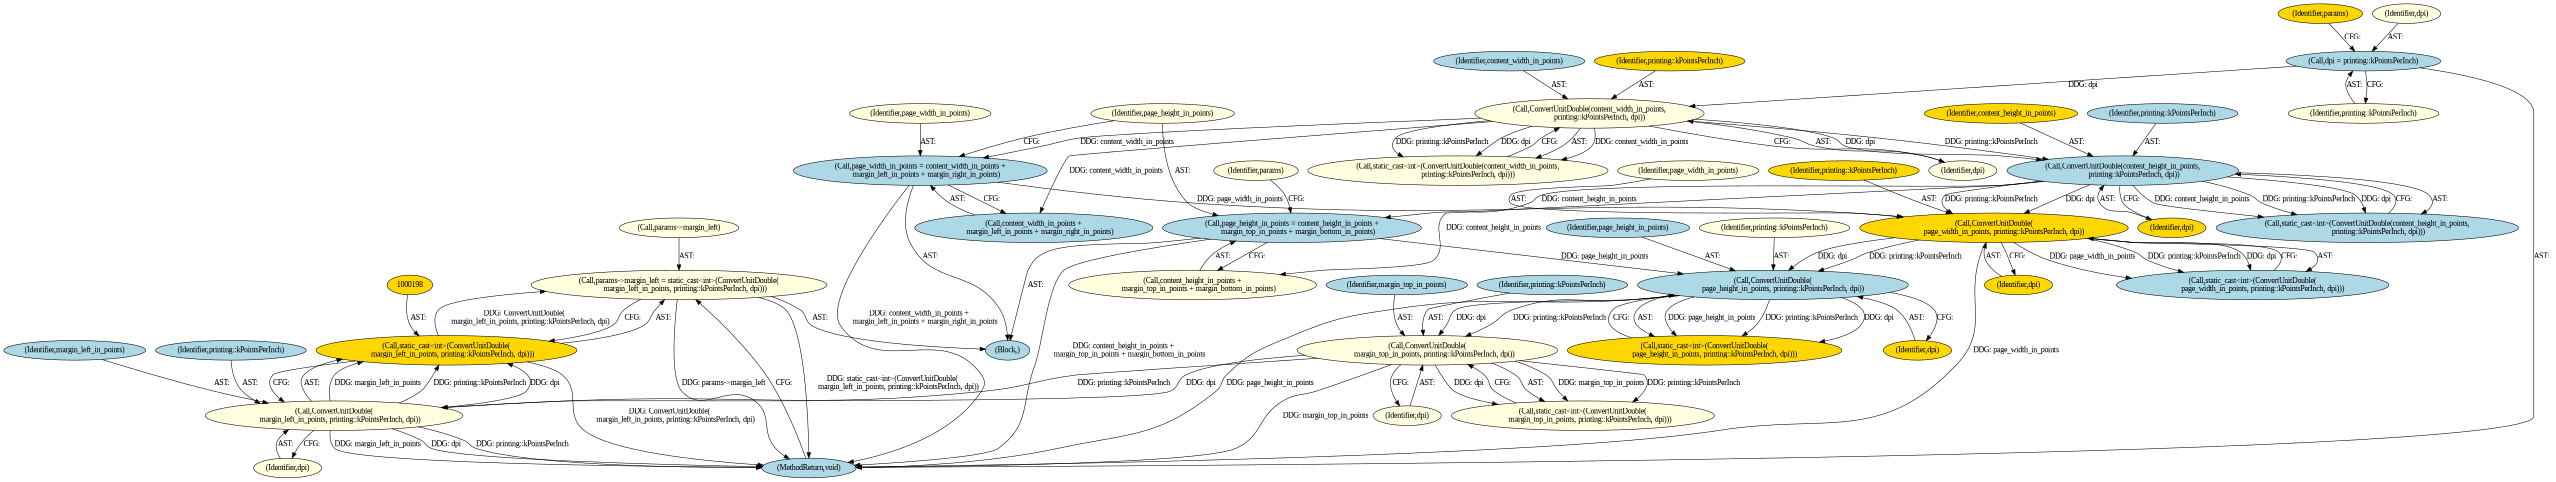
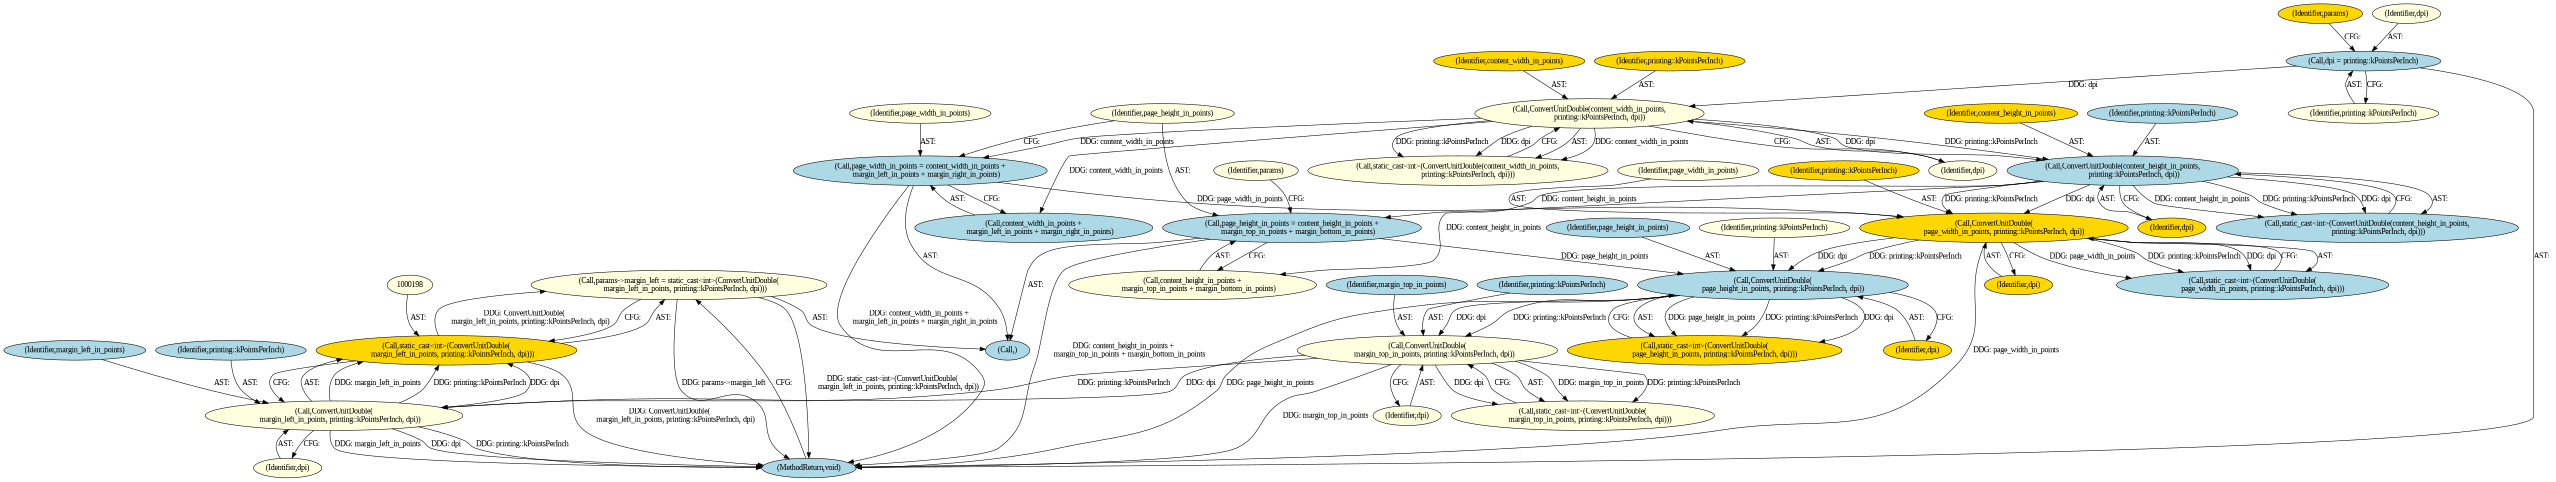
node "(Identifier,content_width_in_points)": fillcolor lightblue -> gold
node "(Call,params->margin_left)": removed
node "1000198": fillcolor gold -> lightyellow
node "(Block,)": label "(Block,)" -> "(Call,)"
